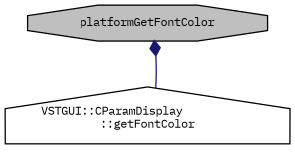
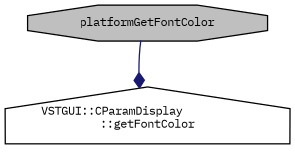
edge "VSTGUI::CParamDisplay ::getFontColor" -> "platformGetFontColor": reversed
